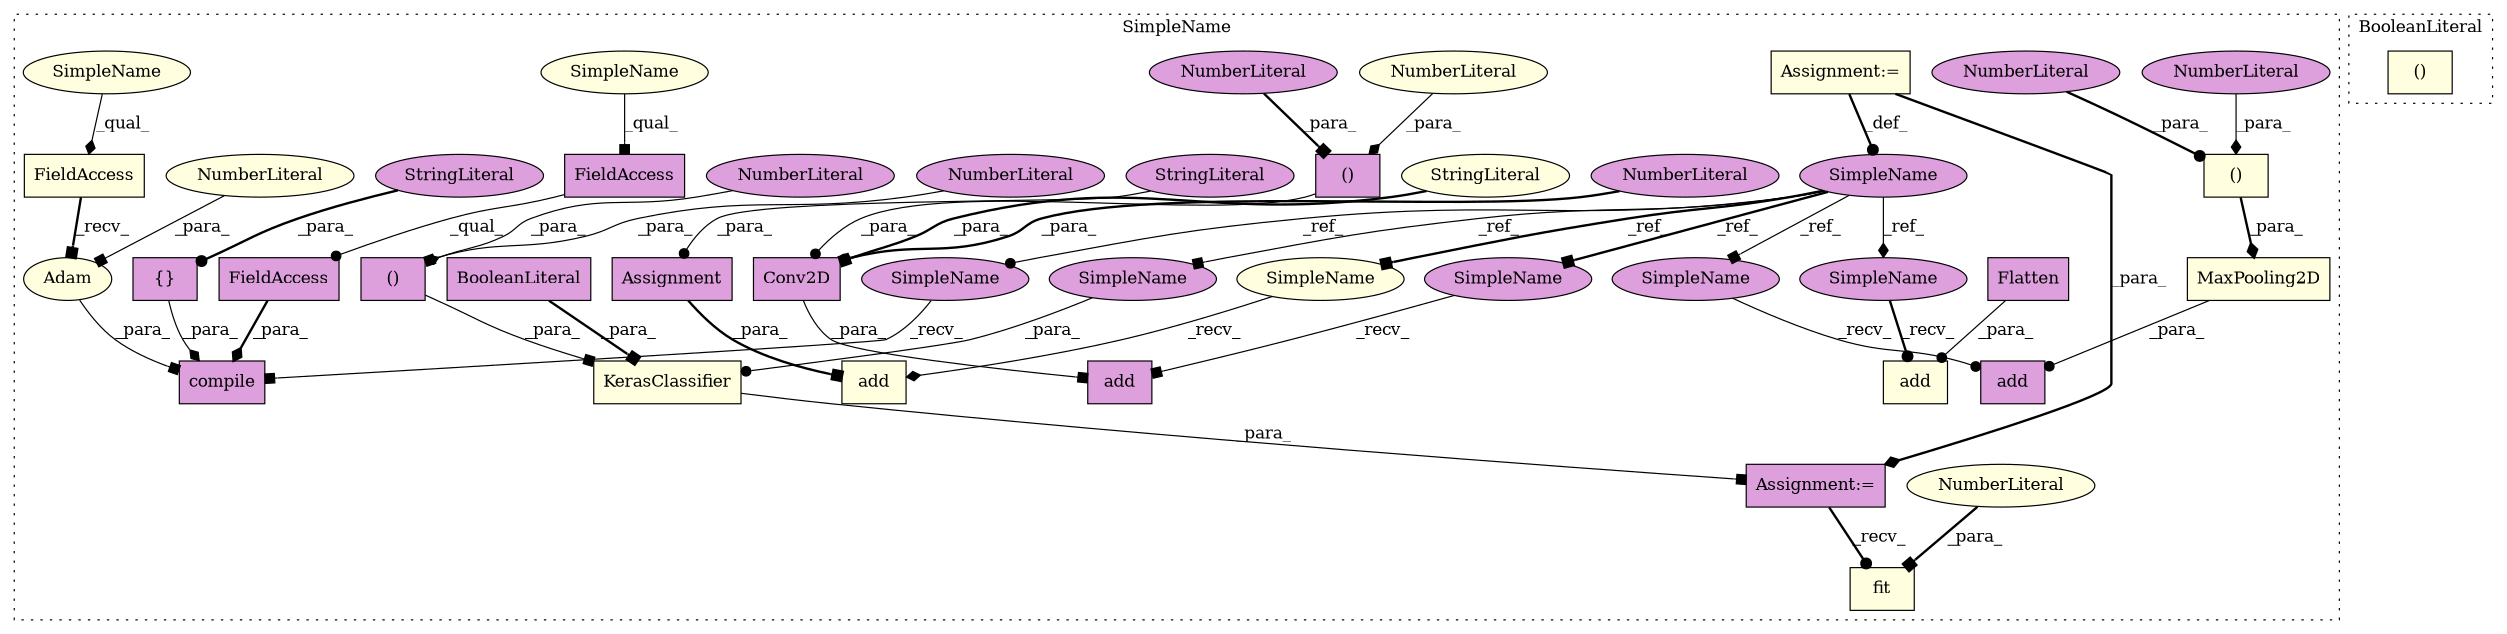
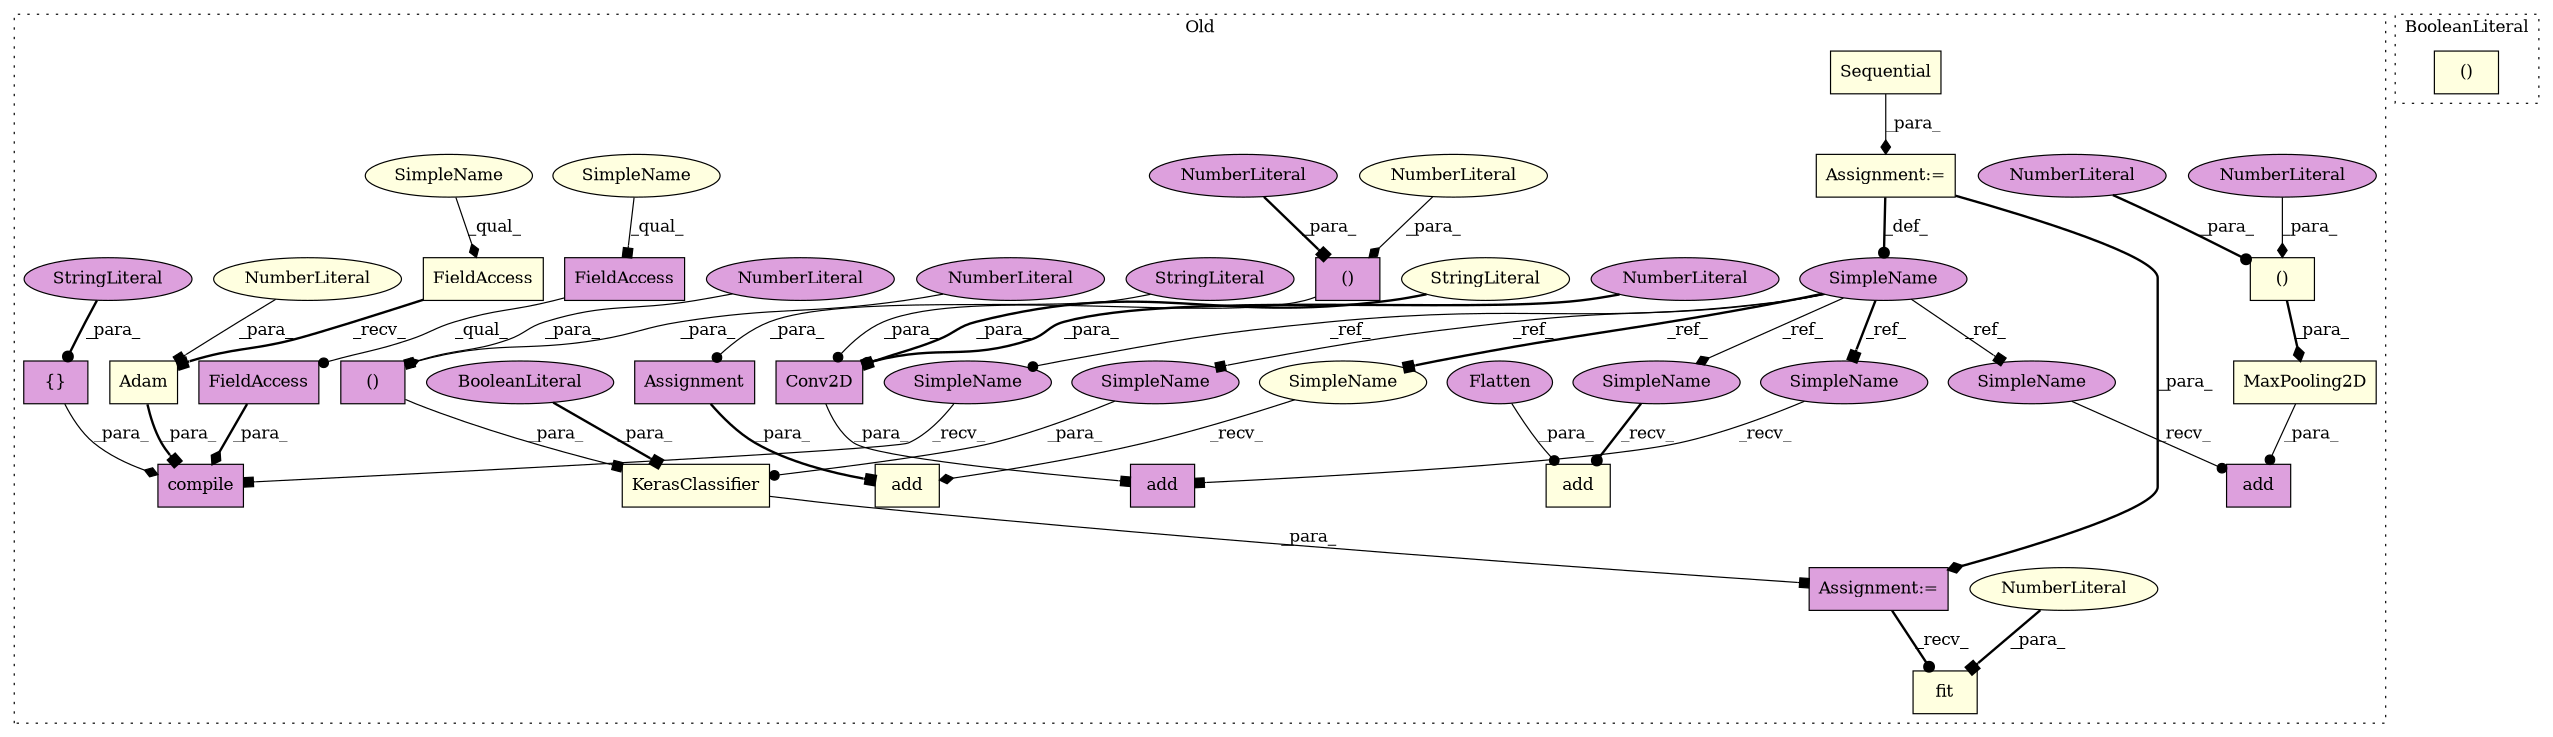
cluster "SimpleName": label "SimpleName" -> "Old"
node "Sequential": added
node "Adam": shape ellipse -> box
node "BooleanLiteral": shape box -> ellipse
node "Flatten": shape box -> ellipse
edge "Adam" -> "compile": style solid -> bold
